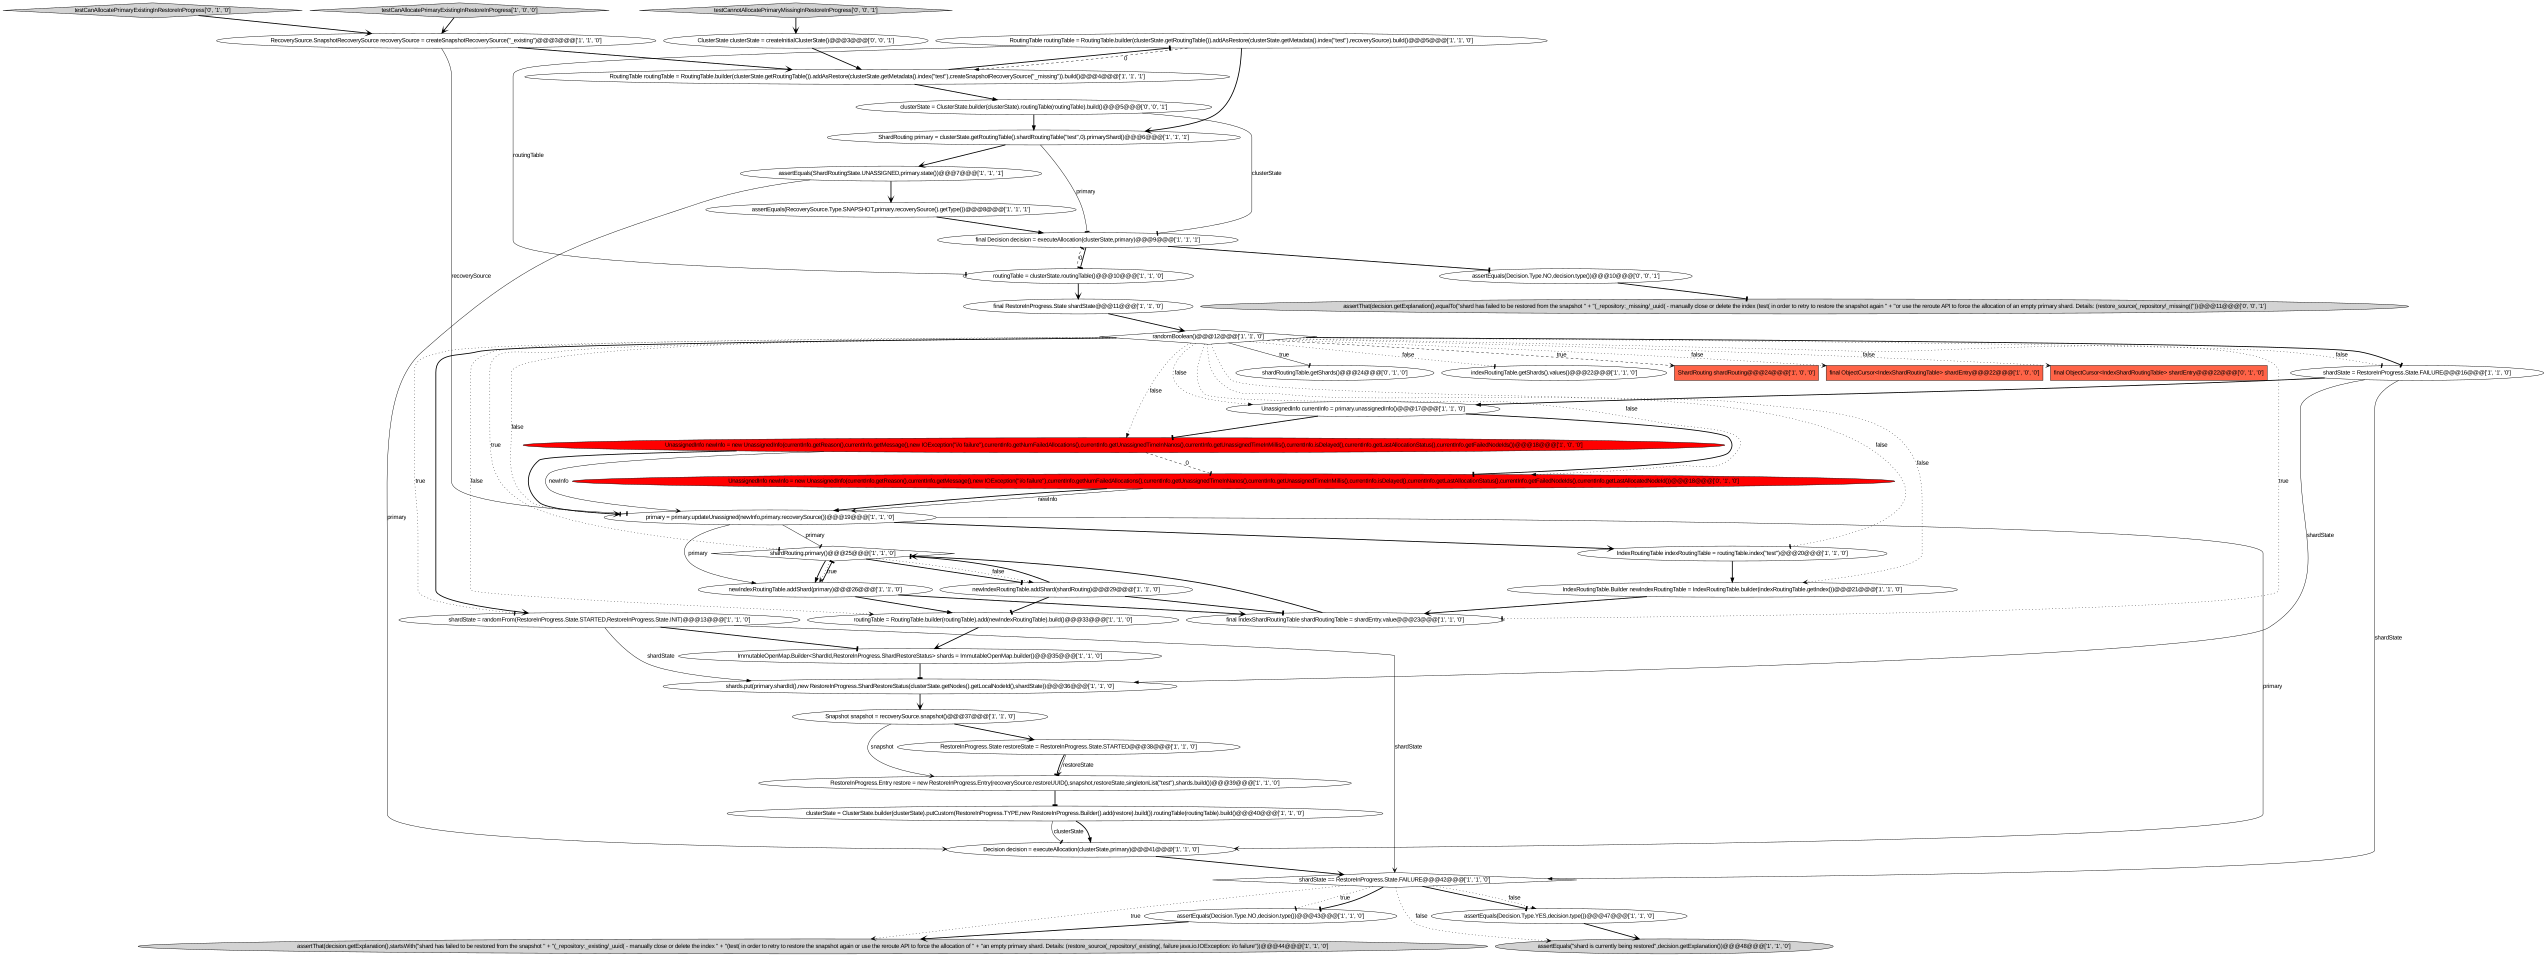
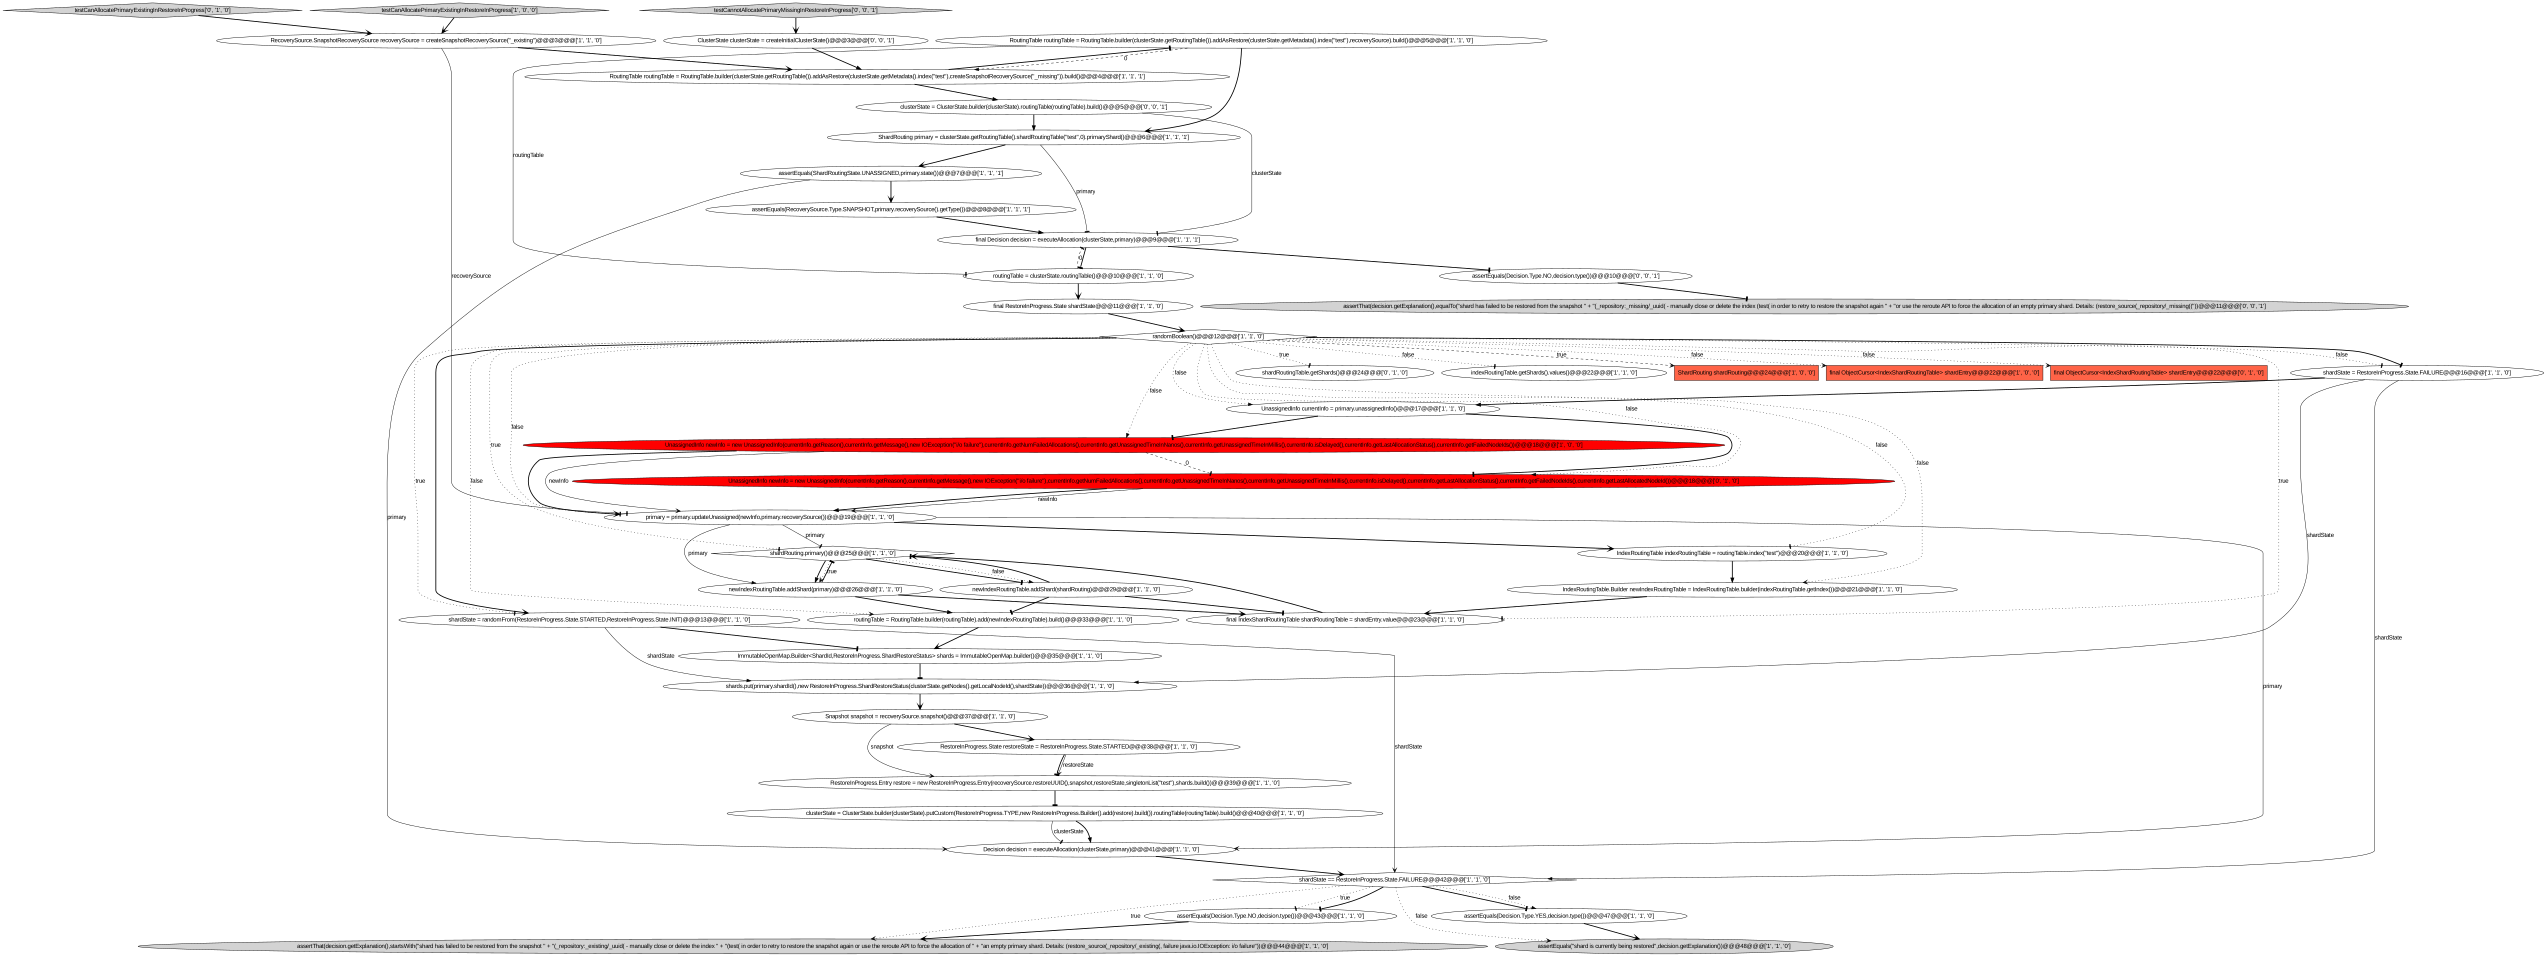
edge "randomBoolean()@@@12@@@['1', '1', '0']" -> "shardRoutingTable.getShards()@@@24@@@['0', '1', '0']": style solid -> dotted
